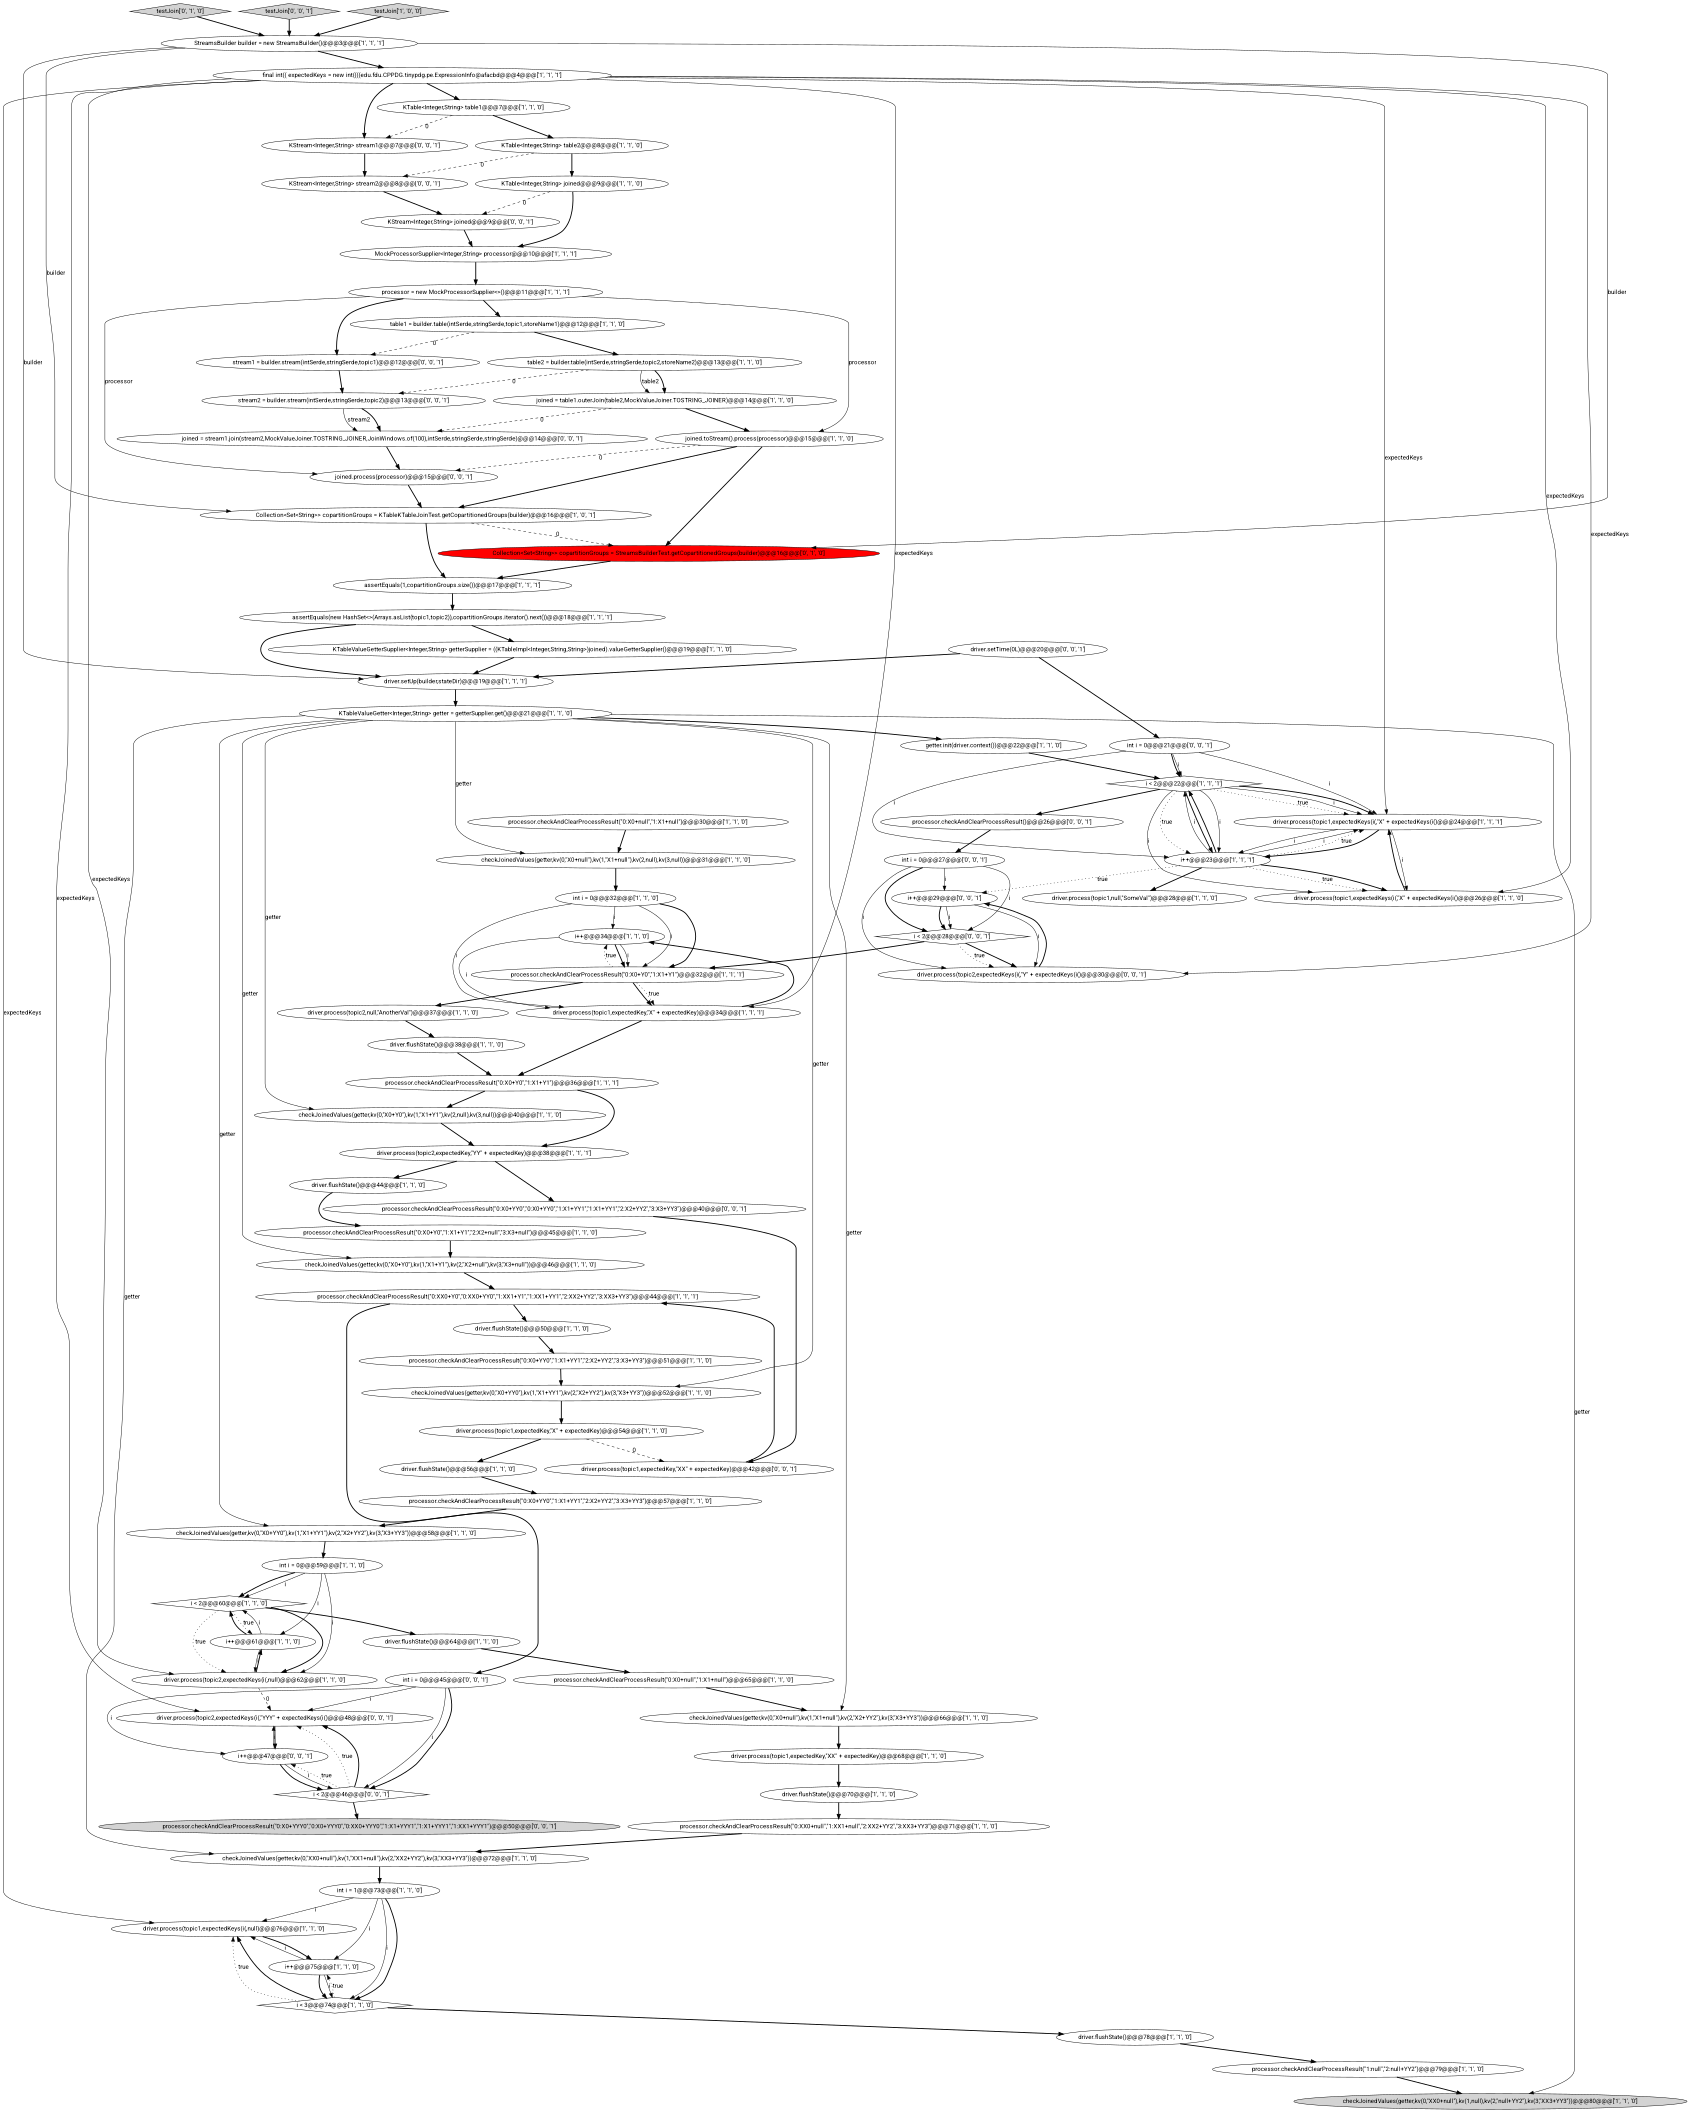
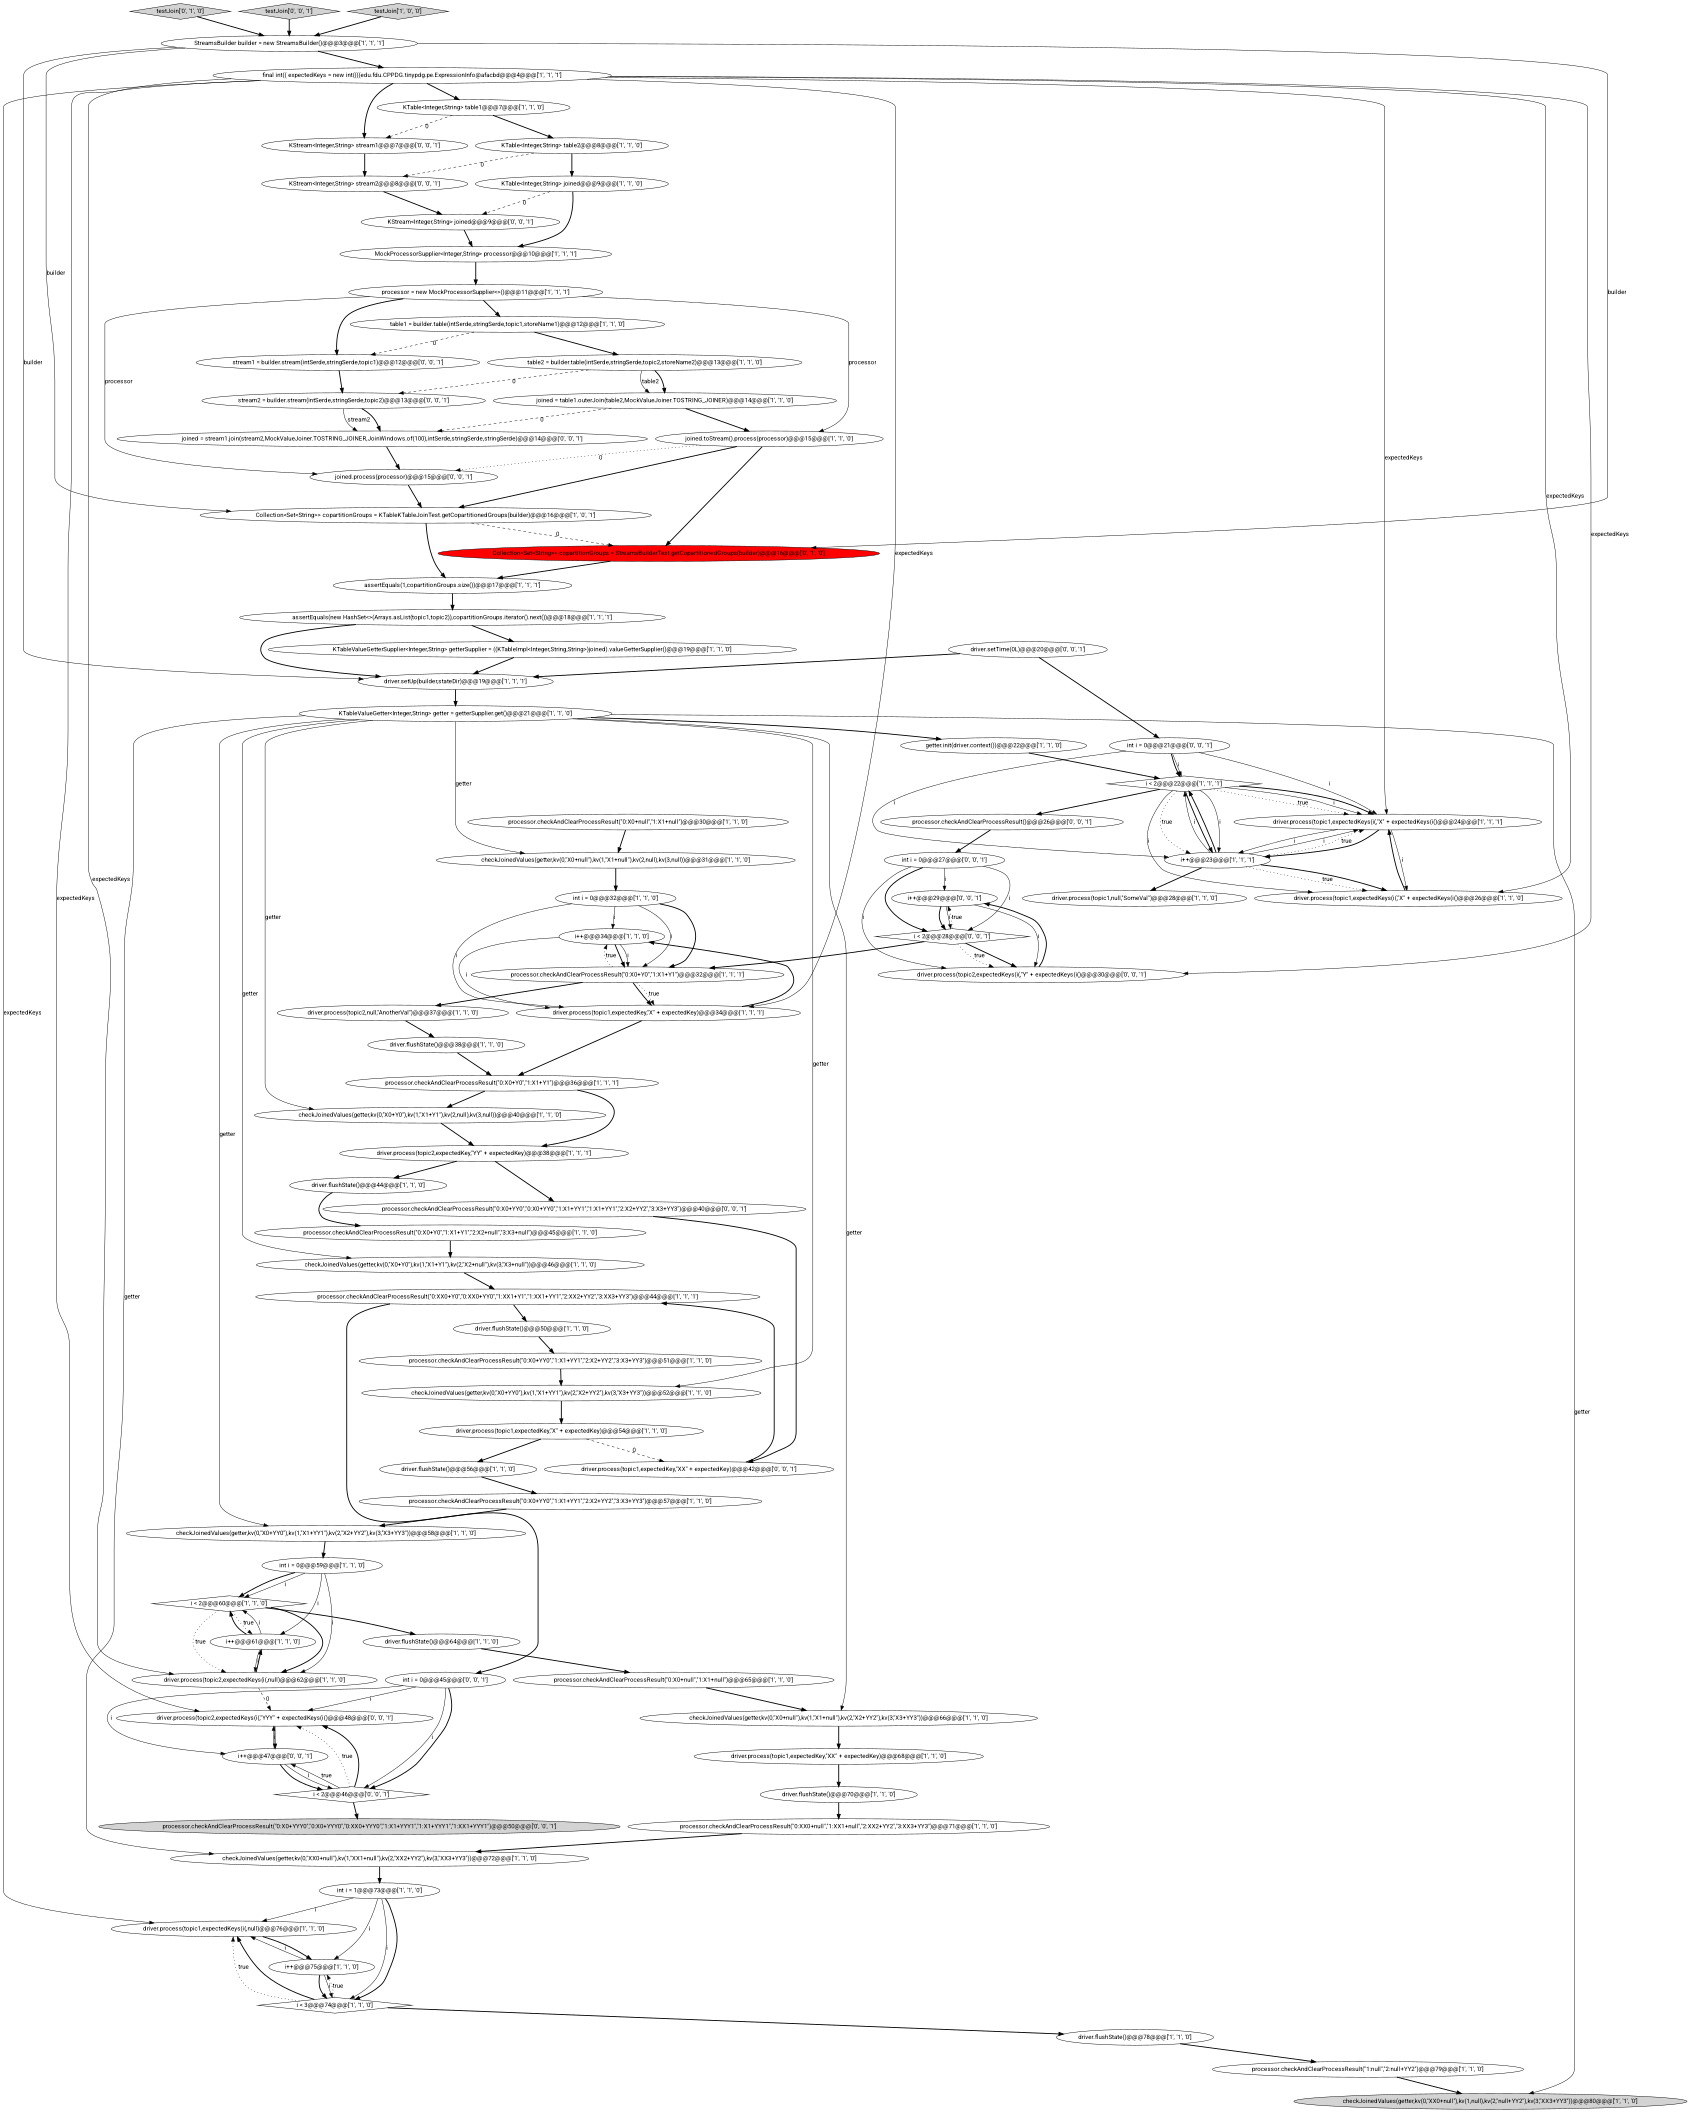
edge "joined.toStream().process(processor)@@@15@@@['1', '1', '0']" -> "joined.process(processor)@@@15@@@['0', '0', '1']": style dashed -> dotted
edge "i++@@@23@@@['1', '1', '1']" -> "i++@@@29@@@['0', '0', '1']": now "i < 2@@@28@@@['0', '0', '1']" -> "i++@@@29@@@['0', '0', '1']"
edge "i < 2@@@46@@@['0', '0', '1']" -> "i++@@@47@@@['0', '0', '1']": style dotted -> solid
